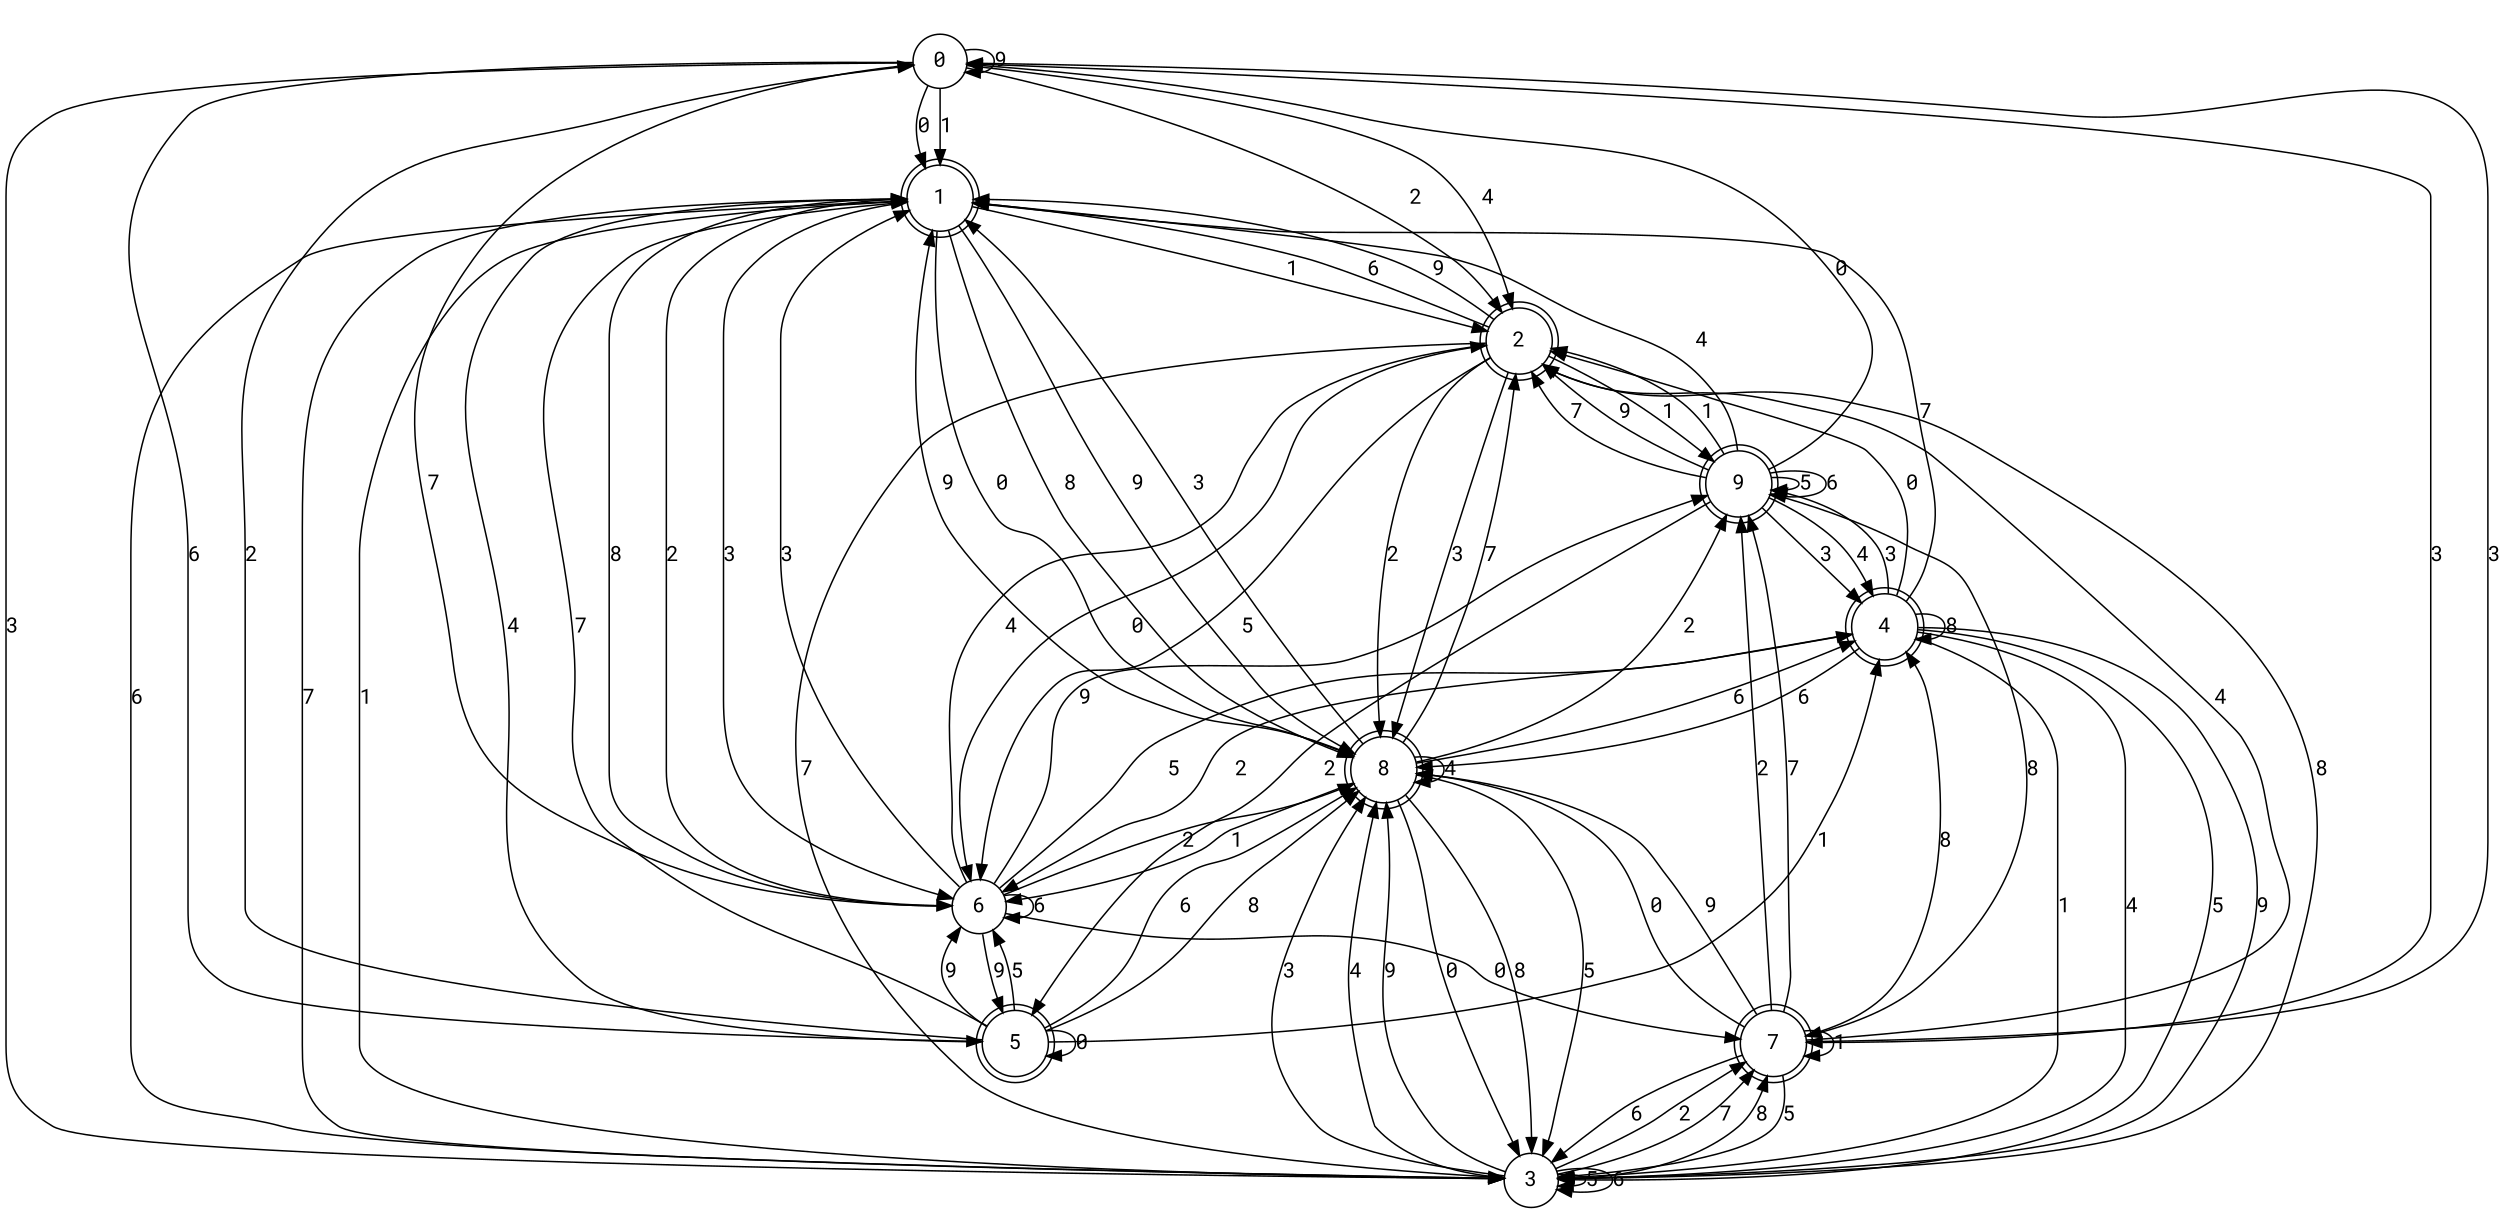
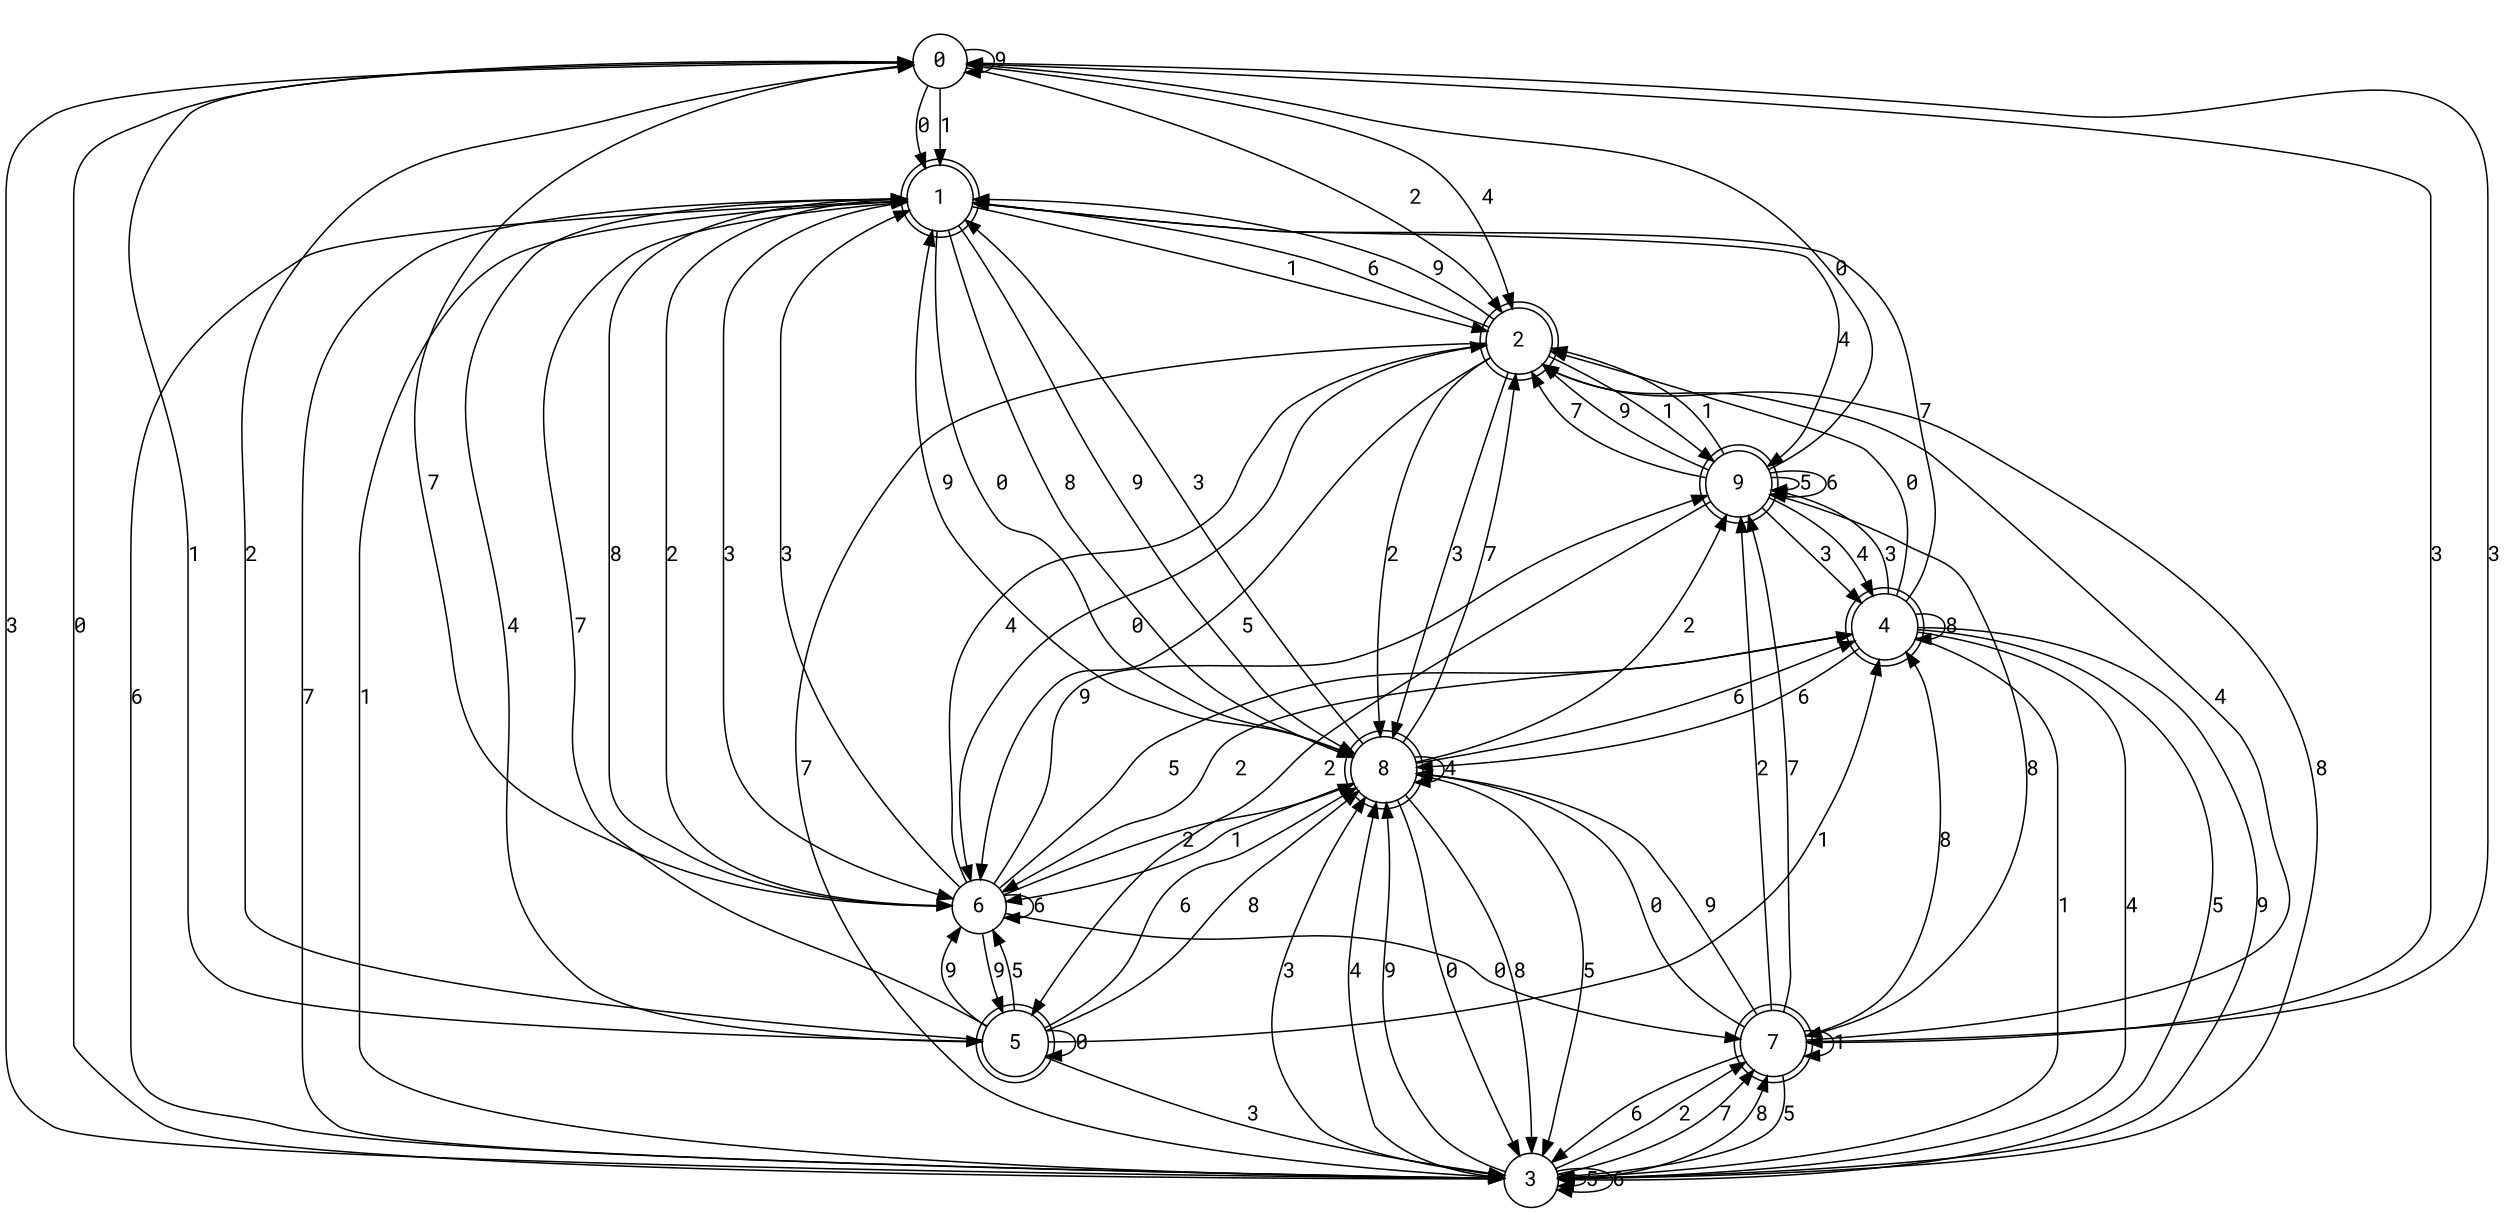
edge "9" -> "1": reversed
edge "0" -> "5": label "6" -> "1"
edge "3" -> "0": added, label "0"
edge "5" -> "3": added, label "3"
